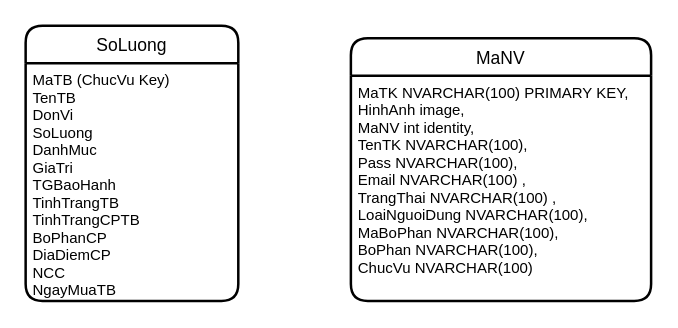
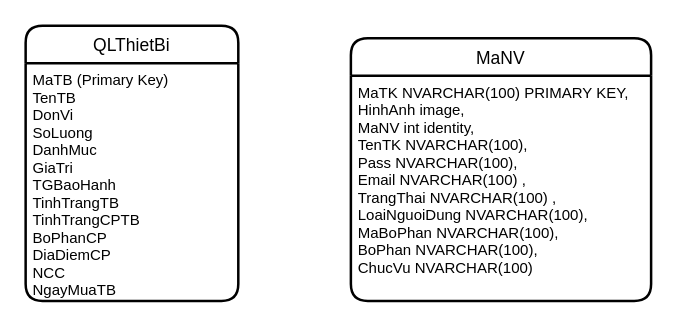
node "SoLuong": label "SoLuong" -> "QLThietBi"
node "MaTB (ChucVu Key) TenTB DonVi SoLuong DanhMuc GiaTri TGBaoHanh TinhTrangTB TinhTrangCPTB BoPhanCP DiaDiemCP NCC NgayMuaTB": label "MaTB (ChucVu Key) TenTB DonVi SoLuong DanhMuc GiaTri TGBaoHanh TinhTrangTB TinhTrangCPTB BoPhanCP DiaDiemCP NCC NgayMuaTB" -> "MaTB (Primary Key) TenTB DonVi SoLuong DanhMuc GiaTri TGBaoHanh TinhTrangTB TinhTrangCPTB BoPhanCP DiaDiemCP NCC NgayMuaTB"
